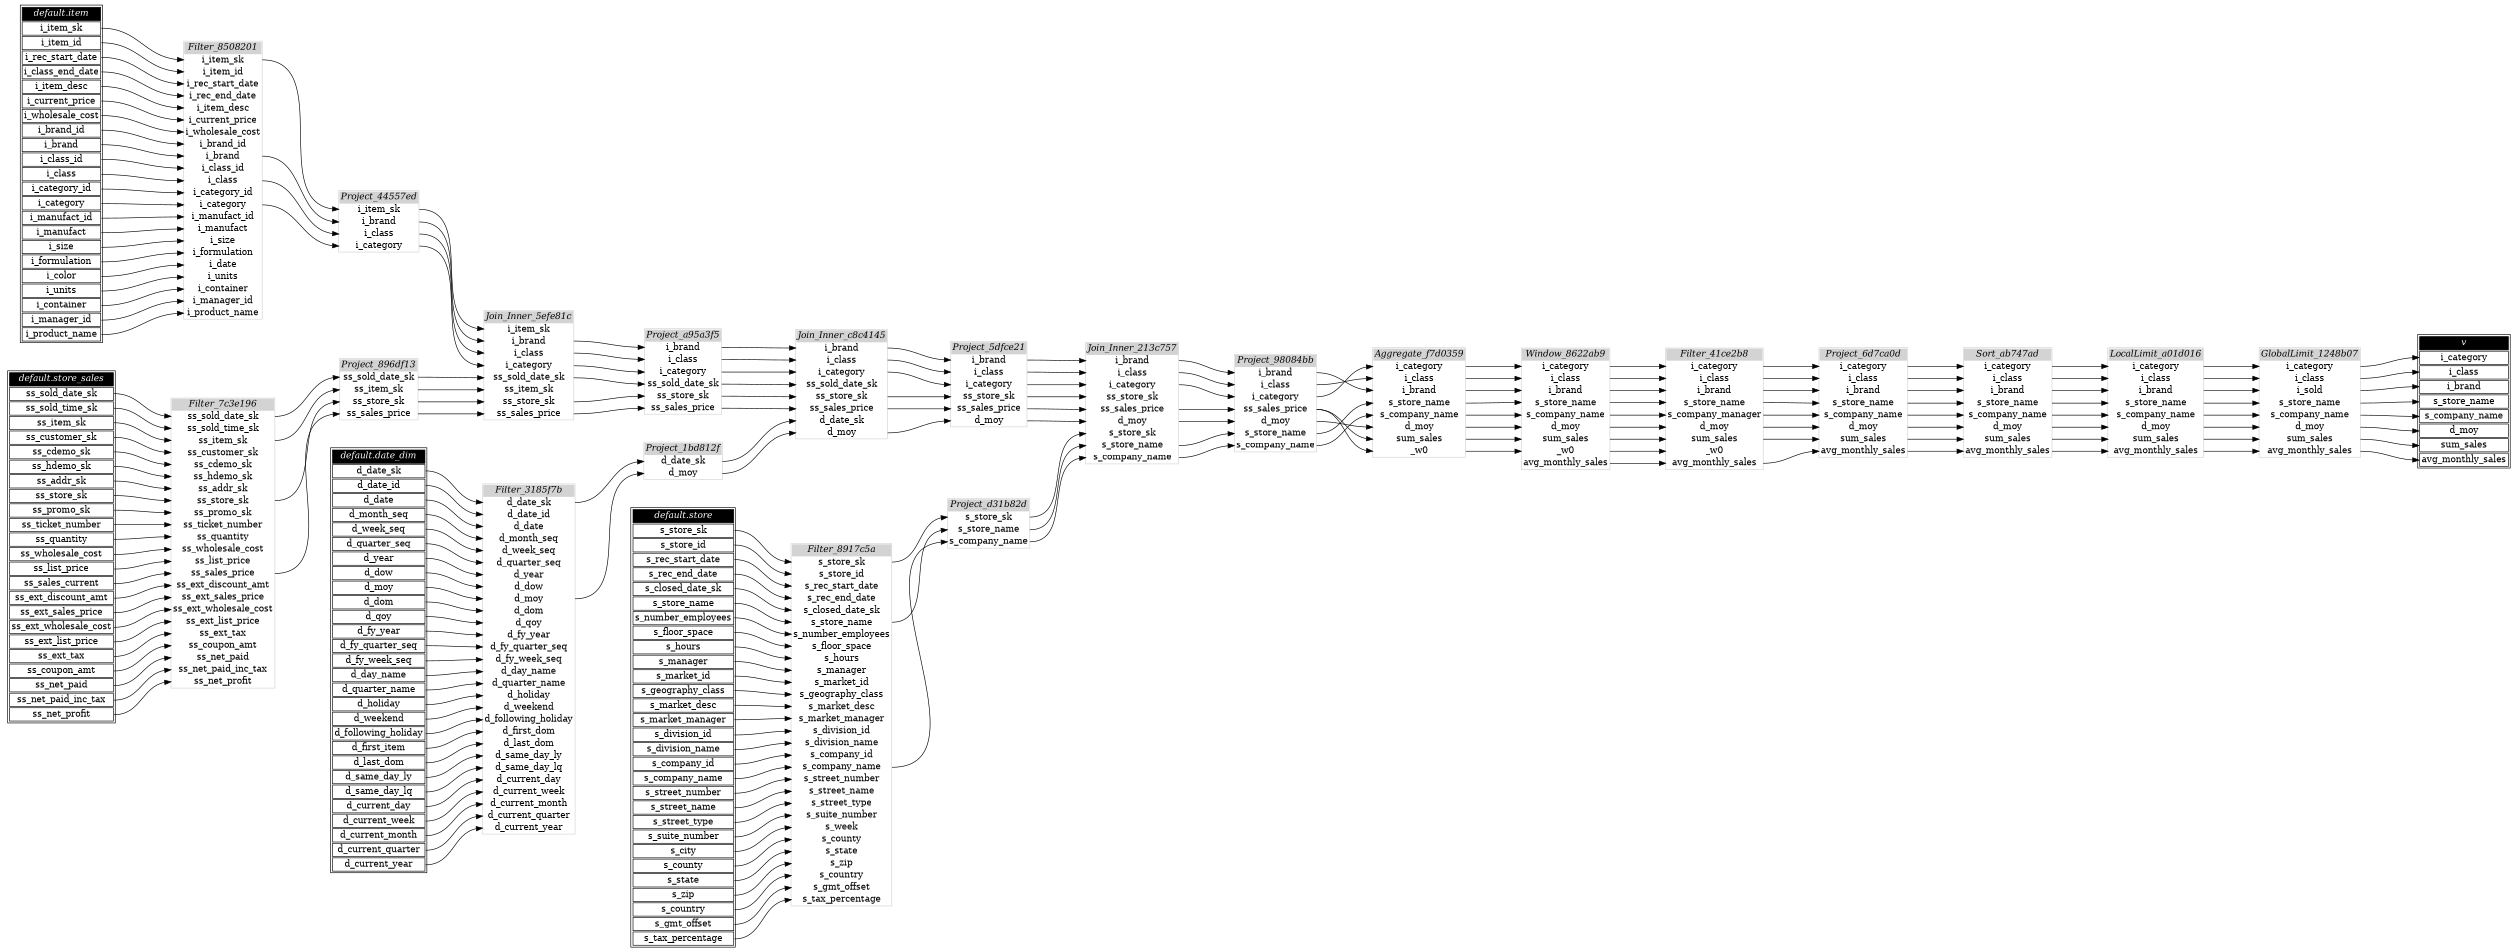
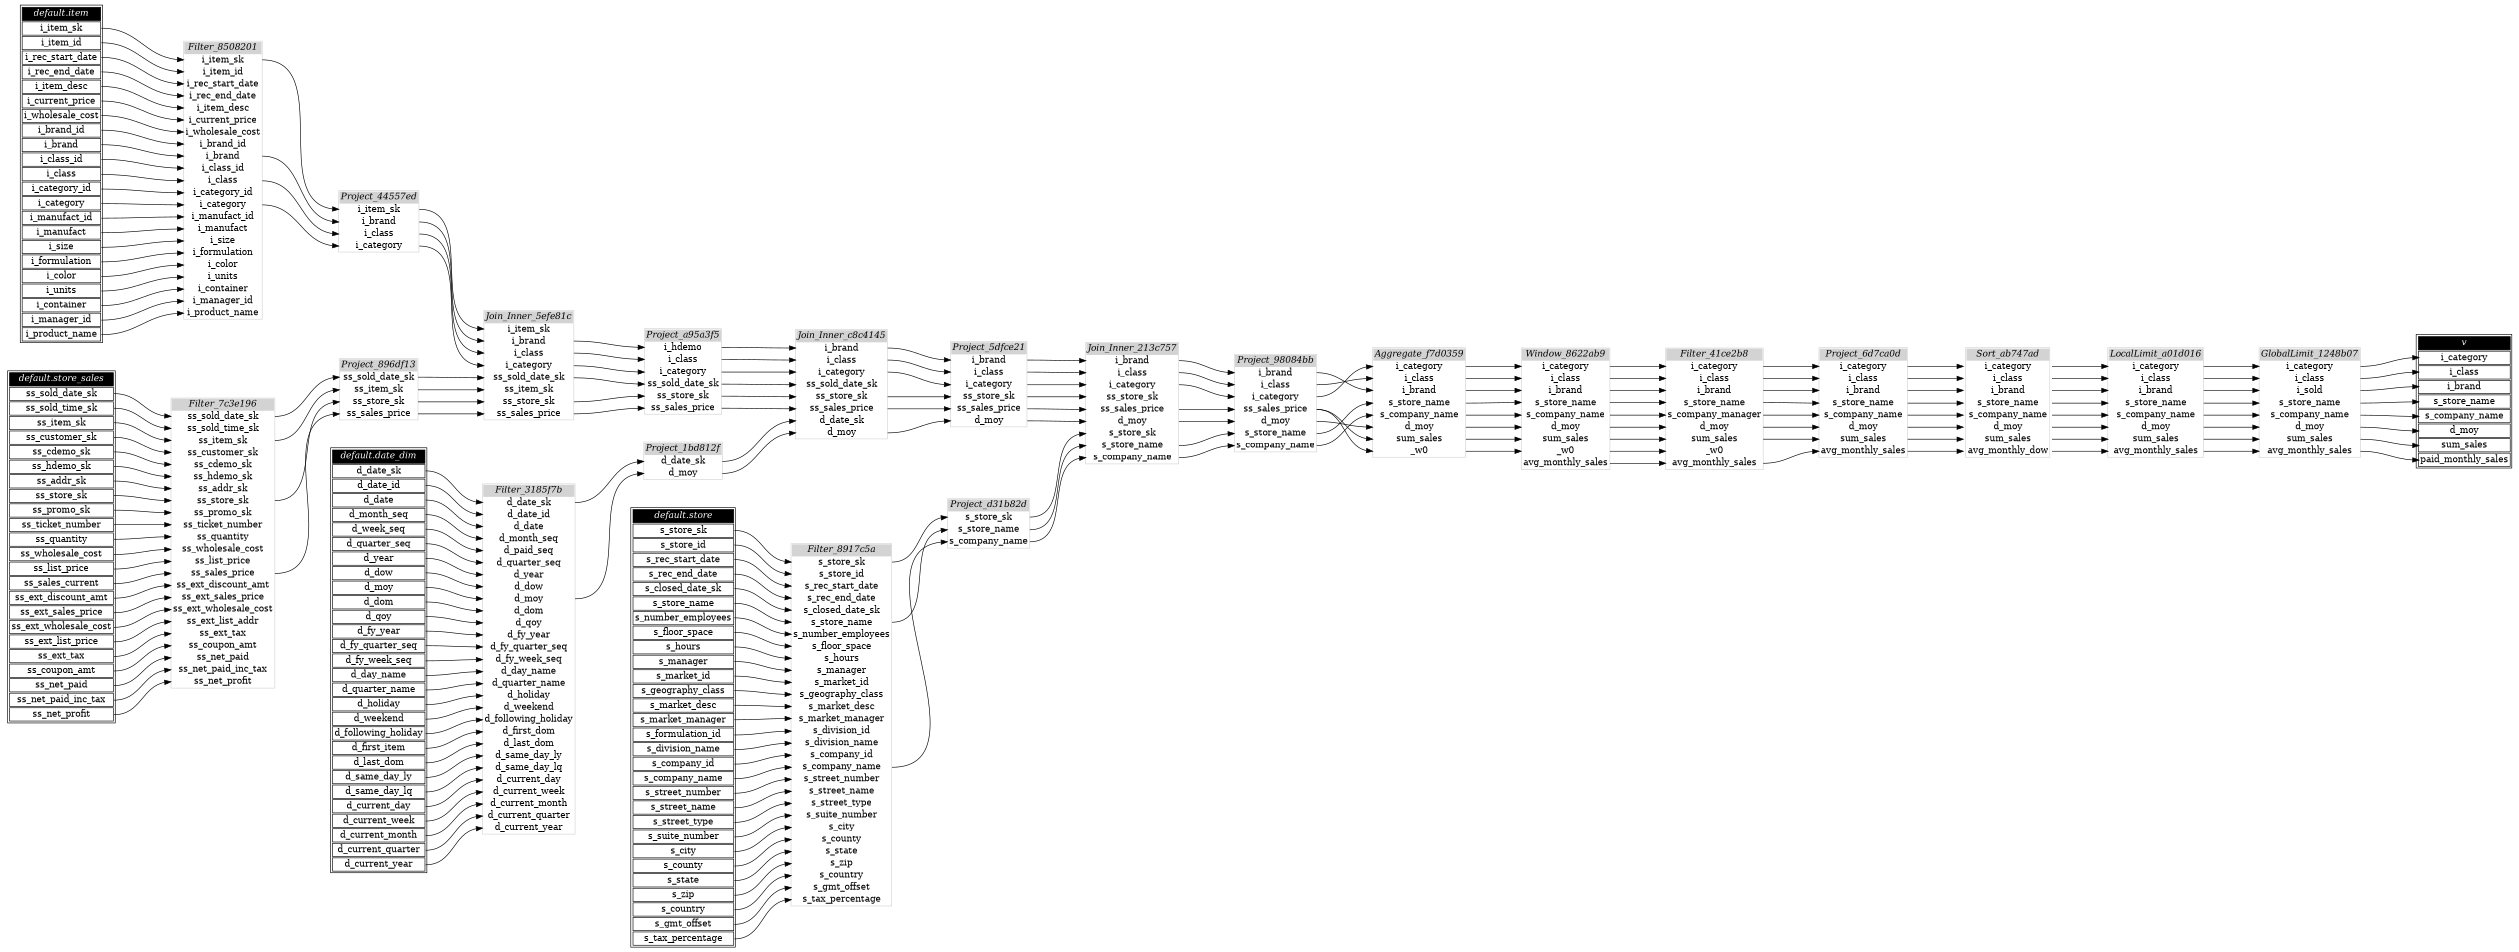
node "default.item": text "i_class_end_date" -> "i_rec_end_date"
node "Filter_8508201": text "i_date" -> "i_color"
node "Project_a95a3f5": text "i_brand" -> "i_hdemo"
node "Sort_ab747ad": text "avg_monthly_sales" -> "avg_monthly_dow"
node "v": text "avg_monthly_sales" -> "paid_monthly_sales"
node "Filter_3185f7b": text "d_week_seq" -> "d_paid_seq"
node "Filter_7c3e196": text "ss_ext_list_price" -> "ss_ext_list_addr"
node "default.store": text "s_division_id" -> "s_formulation_id"
node "Filter_8917c5a": text "s_week" -> "s_city"
